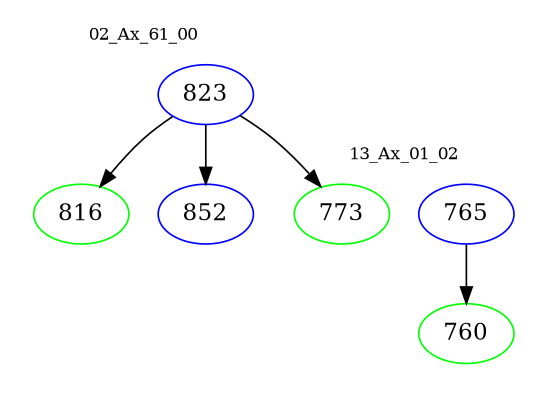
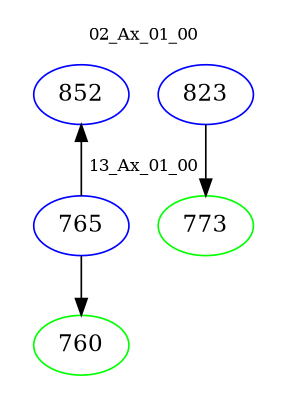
cluster "02_Ax_61_00": label "02_Ax_61_00" -> "02_Ax_01_00"
edge "823" -> "852": now "765" -> "852"
cluster "13_Ax_01_02": label "13_Ax_01_02" -> "13_Ax_01_00"
node "816": removed
